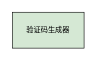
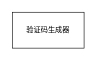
node "验证码生成器": fillcolor #d5e8d4 -> #ffffff
